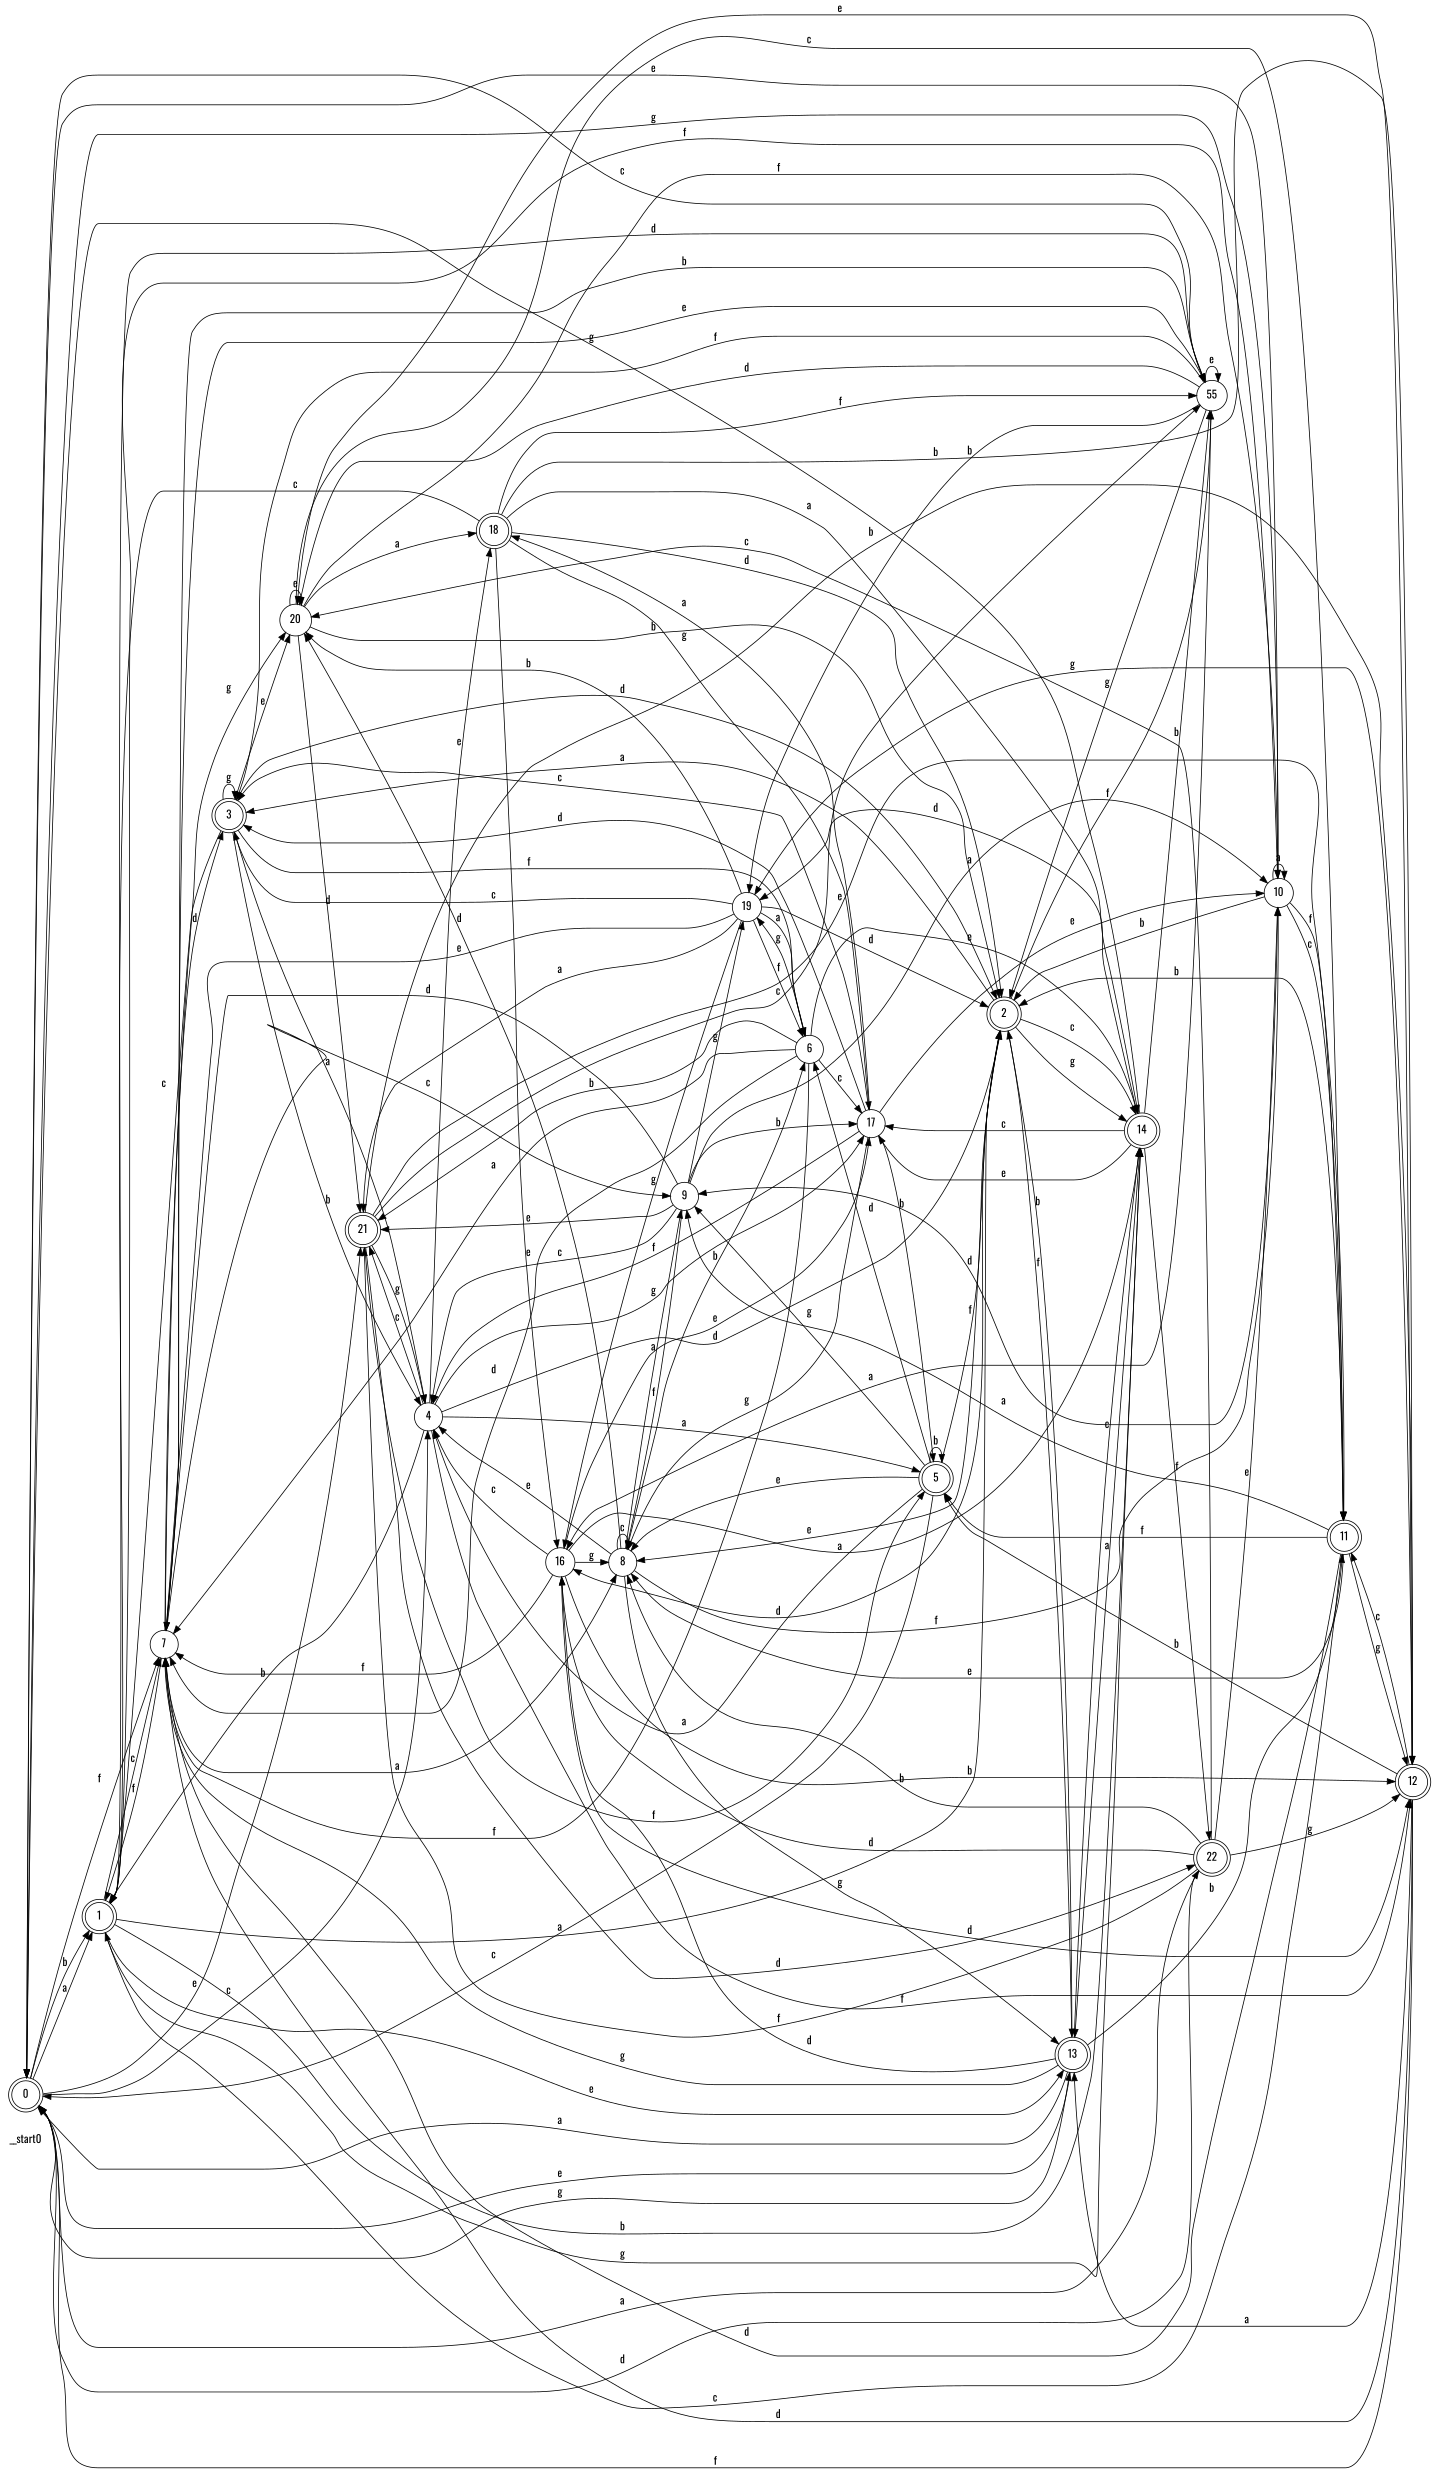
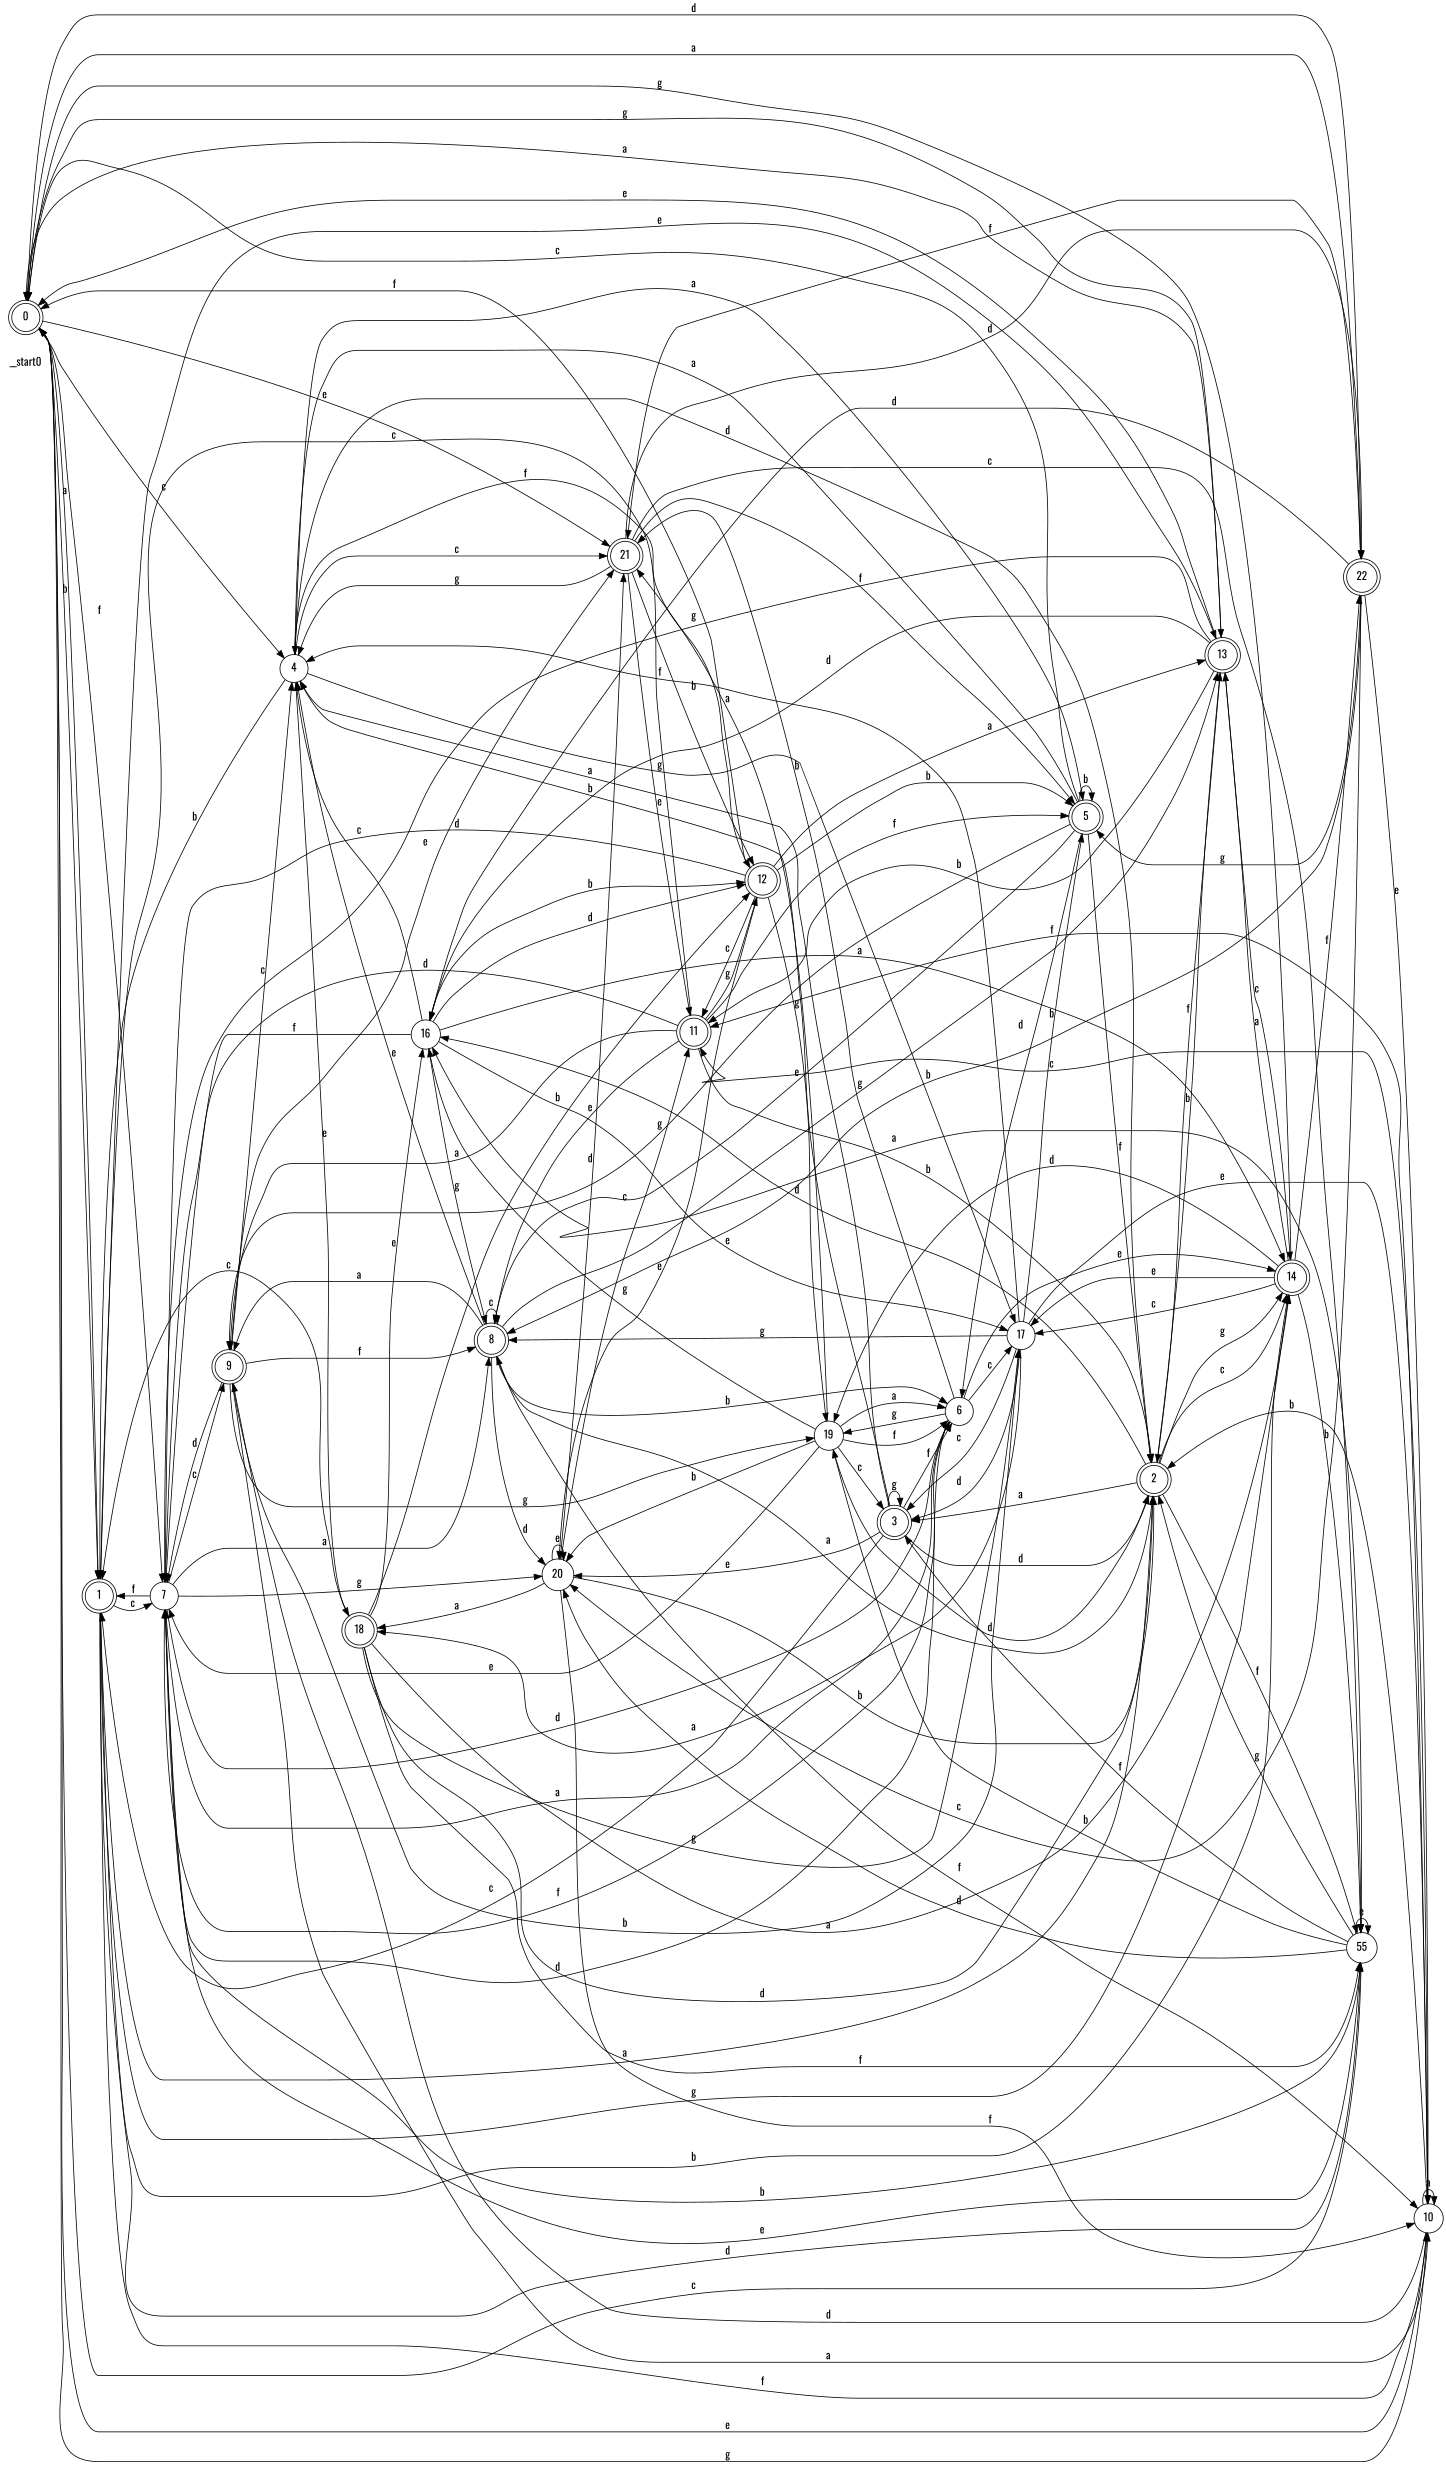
node "9": shape circle -> doublecircle
edge "7" -> "3": now "7" -> "6"
edge "2" -> "8": label "e" -> "a"
node "8": shape circle -> doublecircle
edge "22" -> "12": now "22" -> "5"
